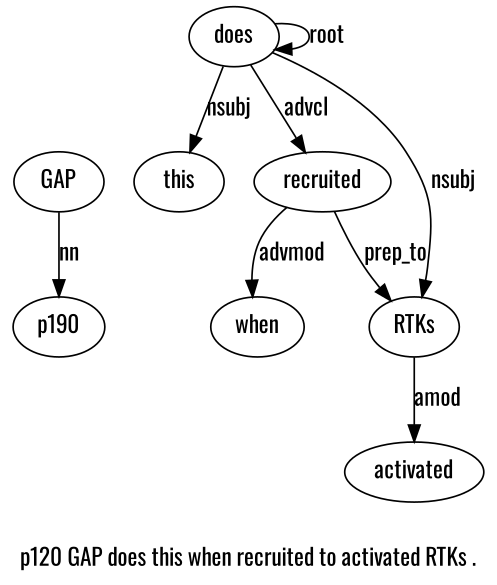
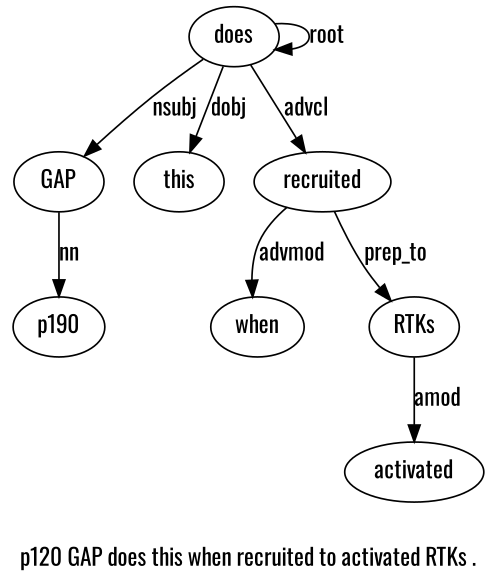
edge "does" -> "this": label "nsubj" -> "dobj"
edge "does" -> "RTKs": now "does" -> "GAP"
